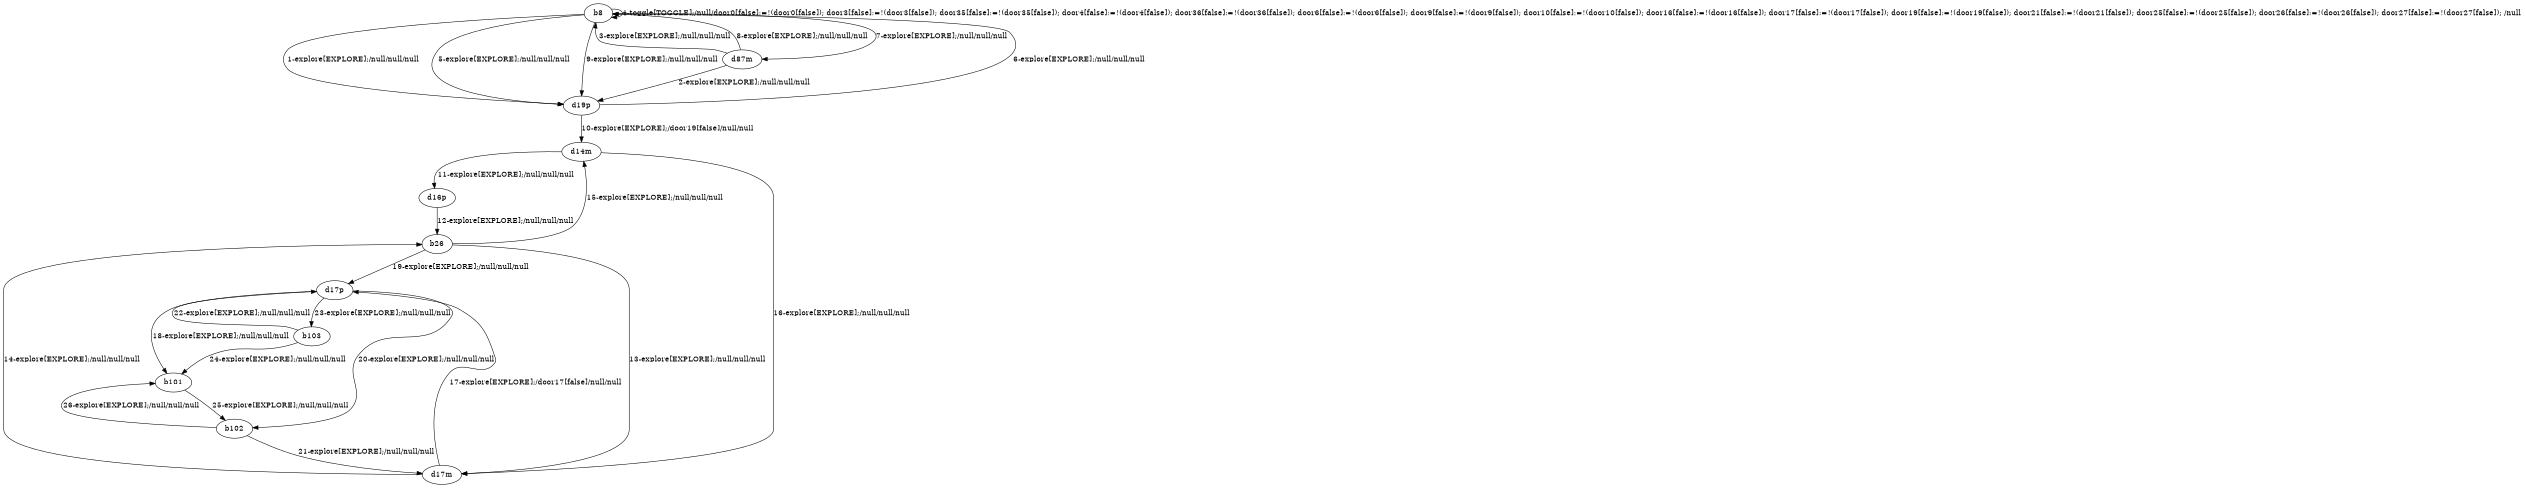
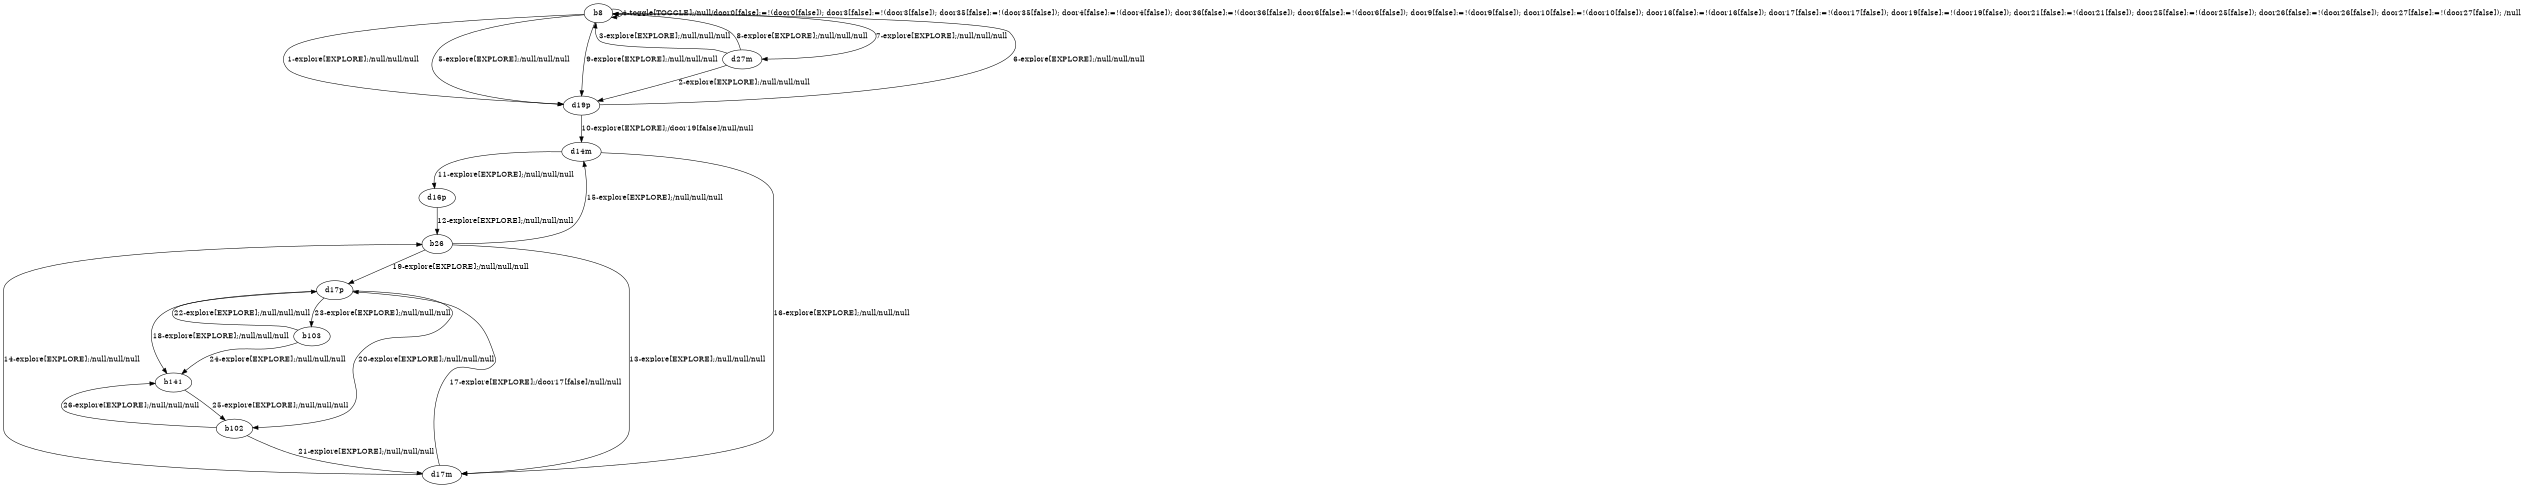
node "d87m": label "d87m" -> "d27m"
node "b101": label "b101" -> "b141"
